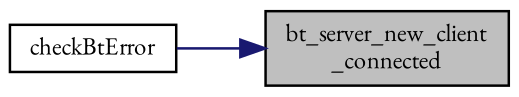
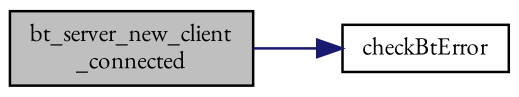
edge "checkBtError" -> "bt_server_new_client _connected": reversed
